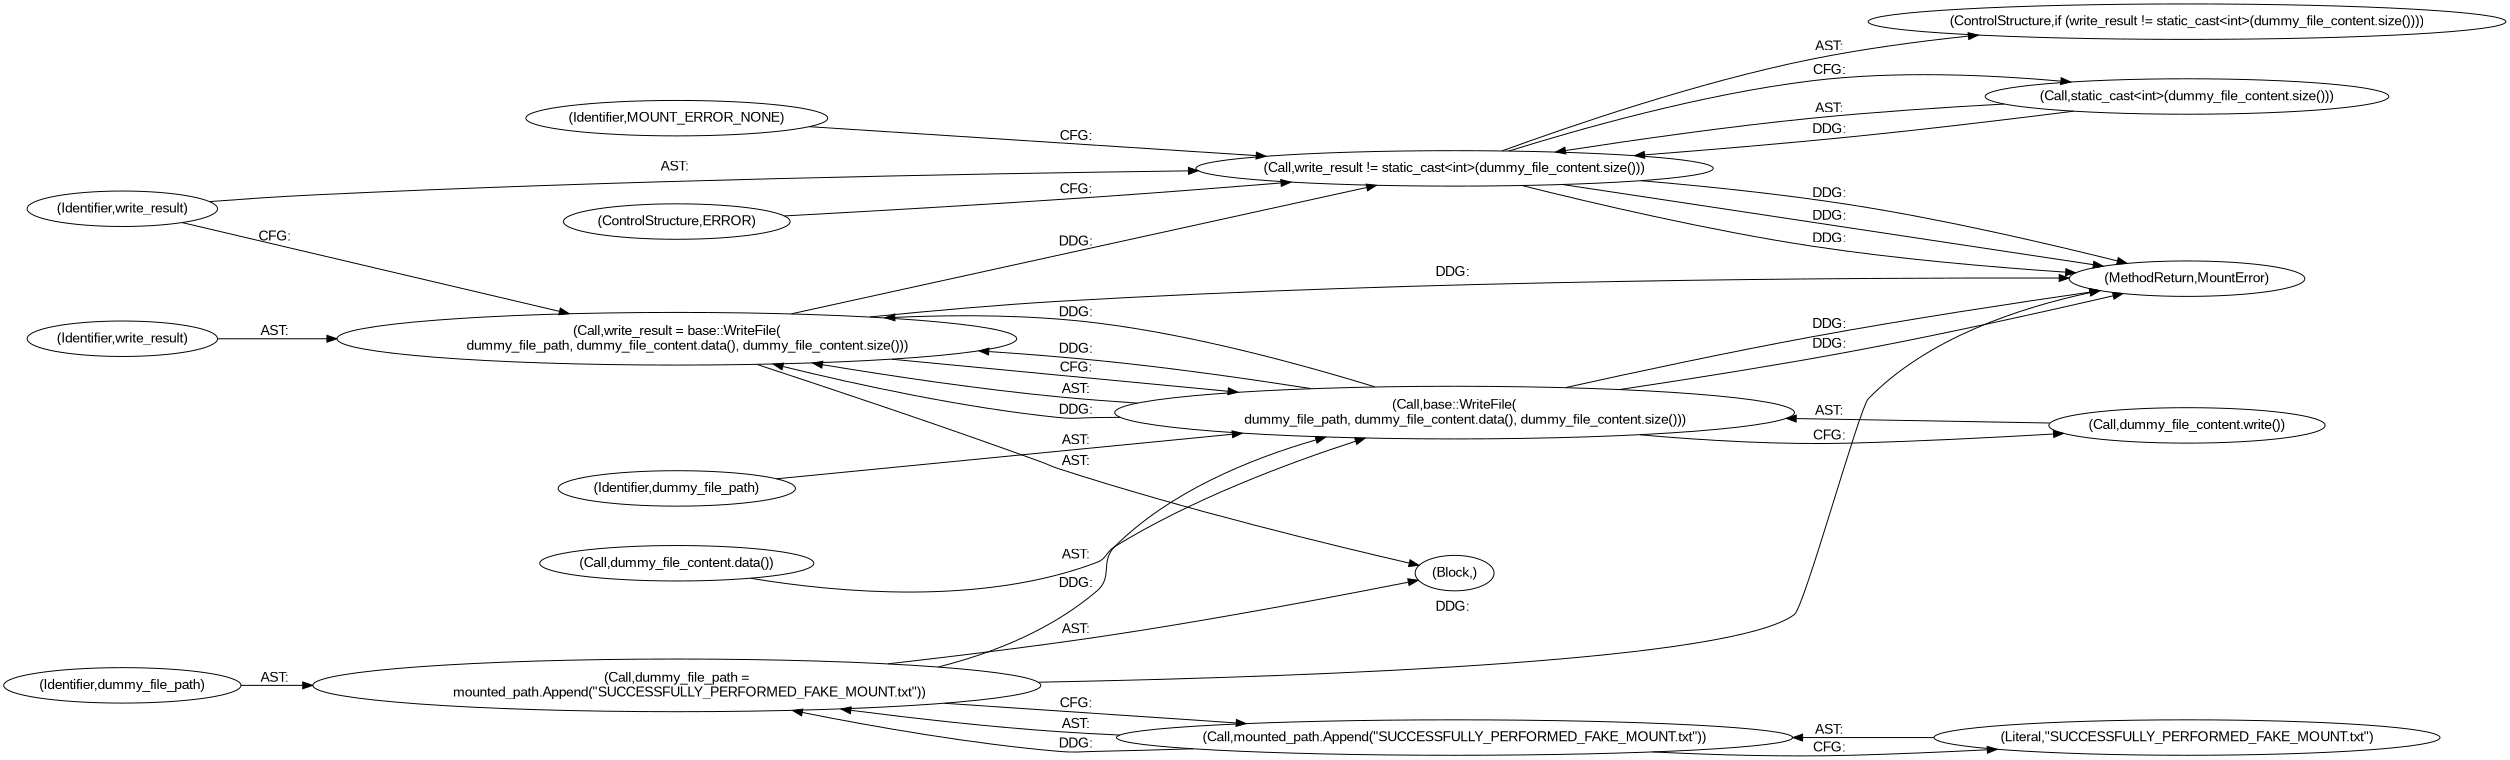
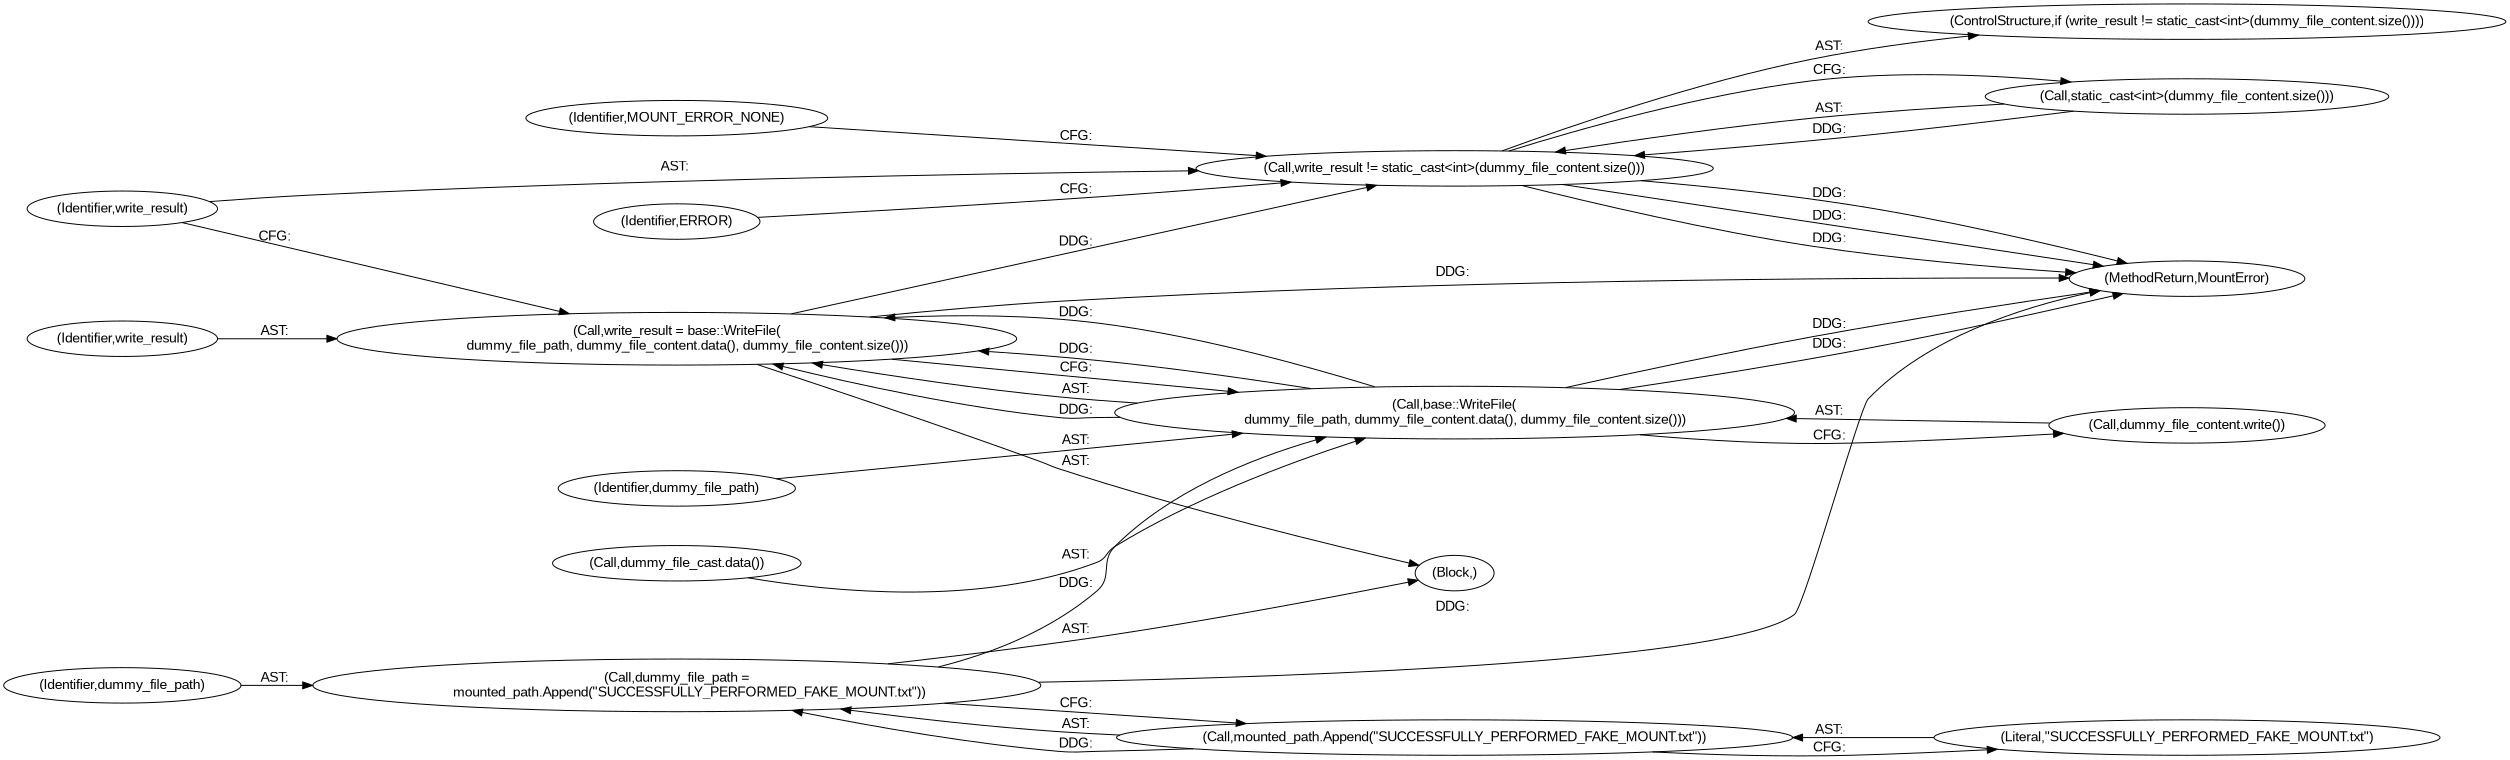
node "(ControlStructure,ERROR)": label "(ControlStructure,ERROR)" -> "(Identifier,ERROR)"
node "(Call,dummy_file_content.data())": label "(Call,dummy_file_content.data())" -> "(Call,dummy_file_cast.data())"
